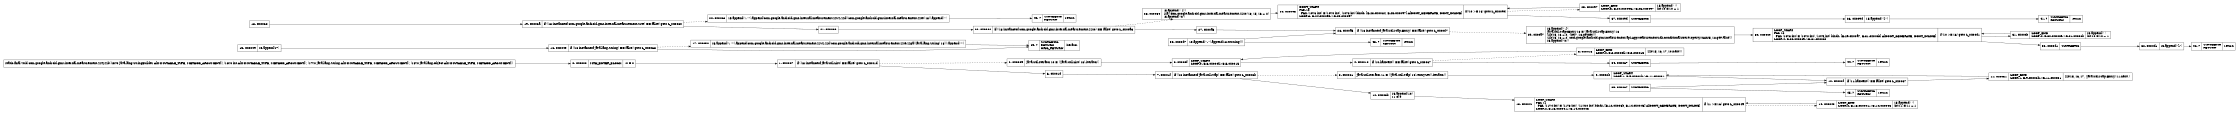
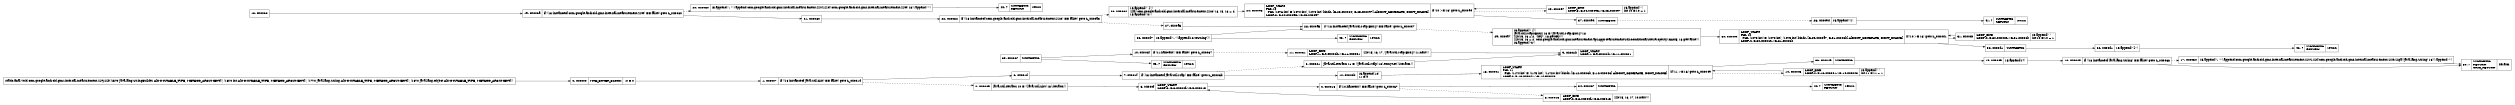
node "24: 0x0095": text "DONT_START" -> "LOOP_START"
edge "37: 0x009d" -> "26: 0x009d": style solid -> dashed
edge "22: 0x0082" -> "27: 0x00a3": style solid -> dashed
node "36: 0x0049": added
edge "9: 0x002b" -> "10: 0x002f": removed
edge "10: 0x002f" -> "11: 0x0031": style solid -> dashed
